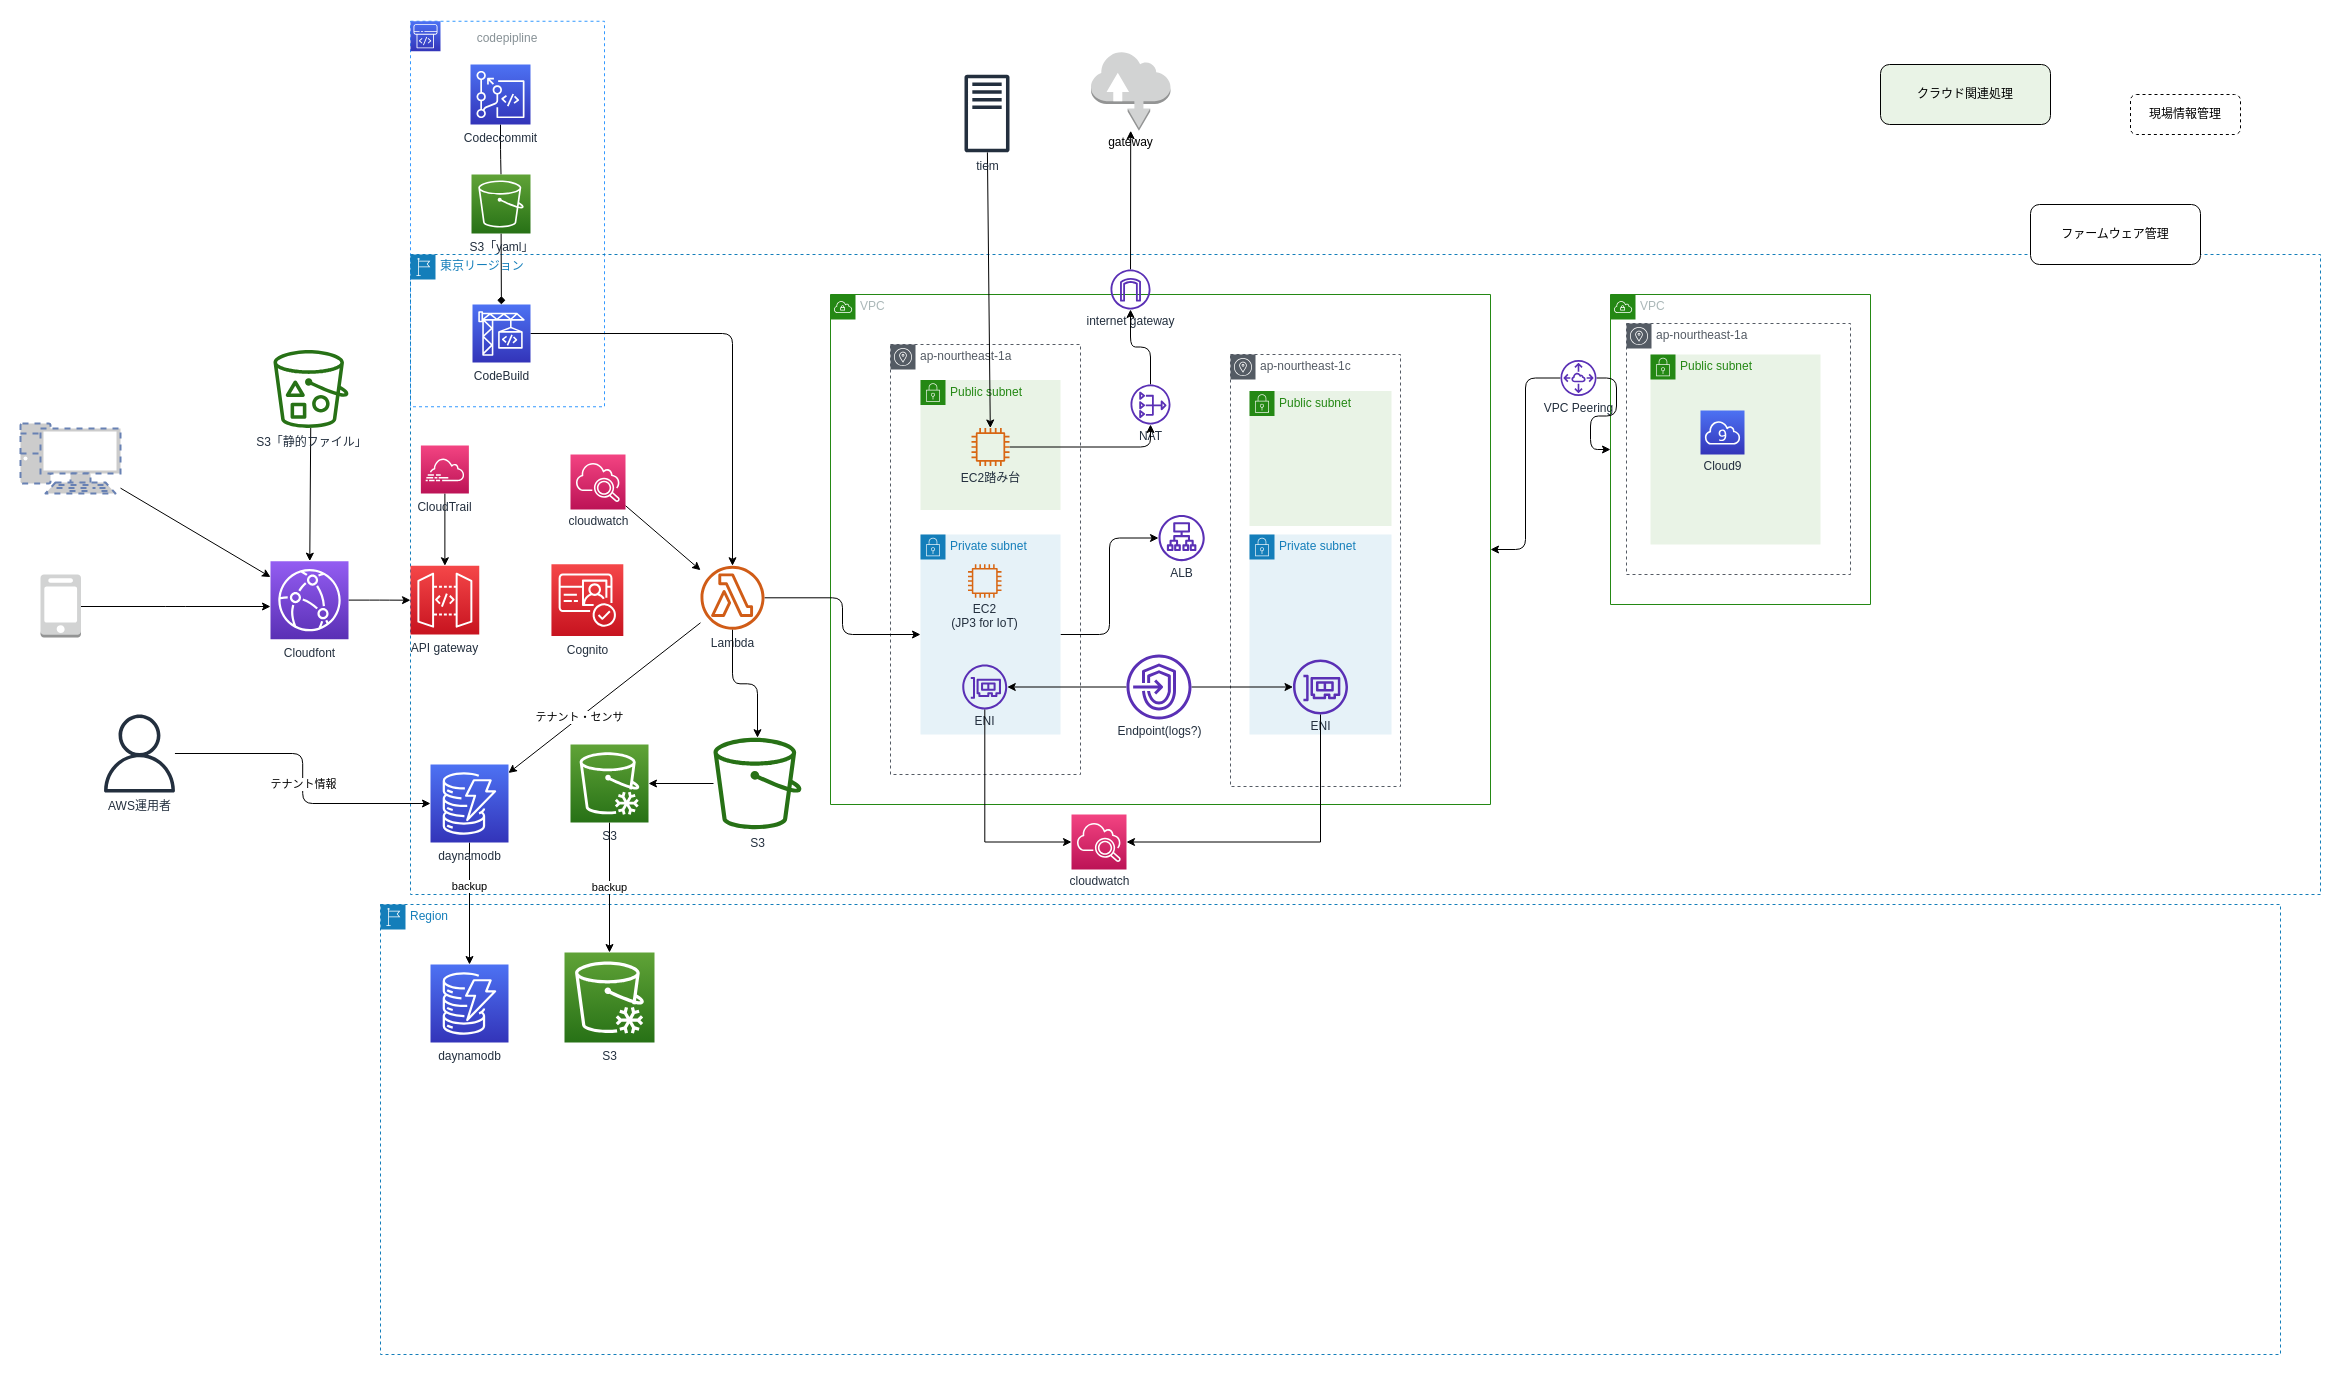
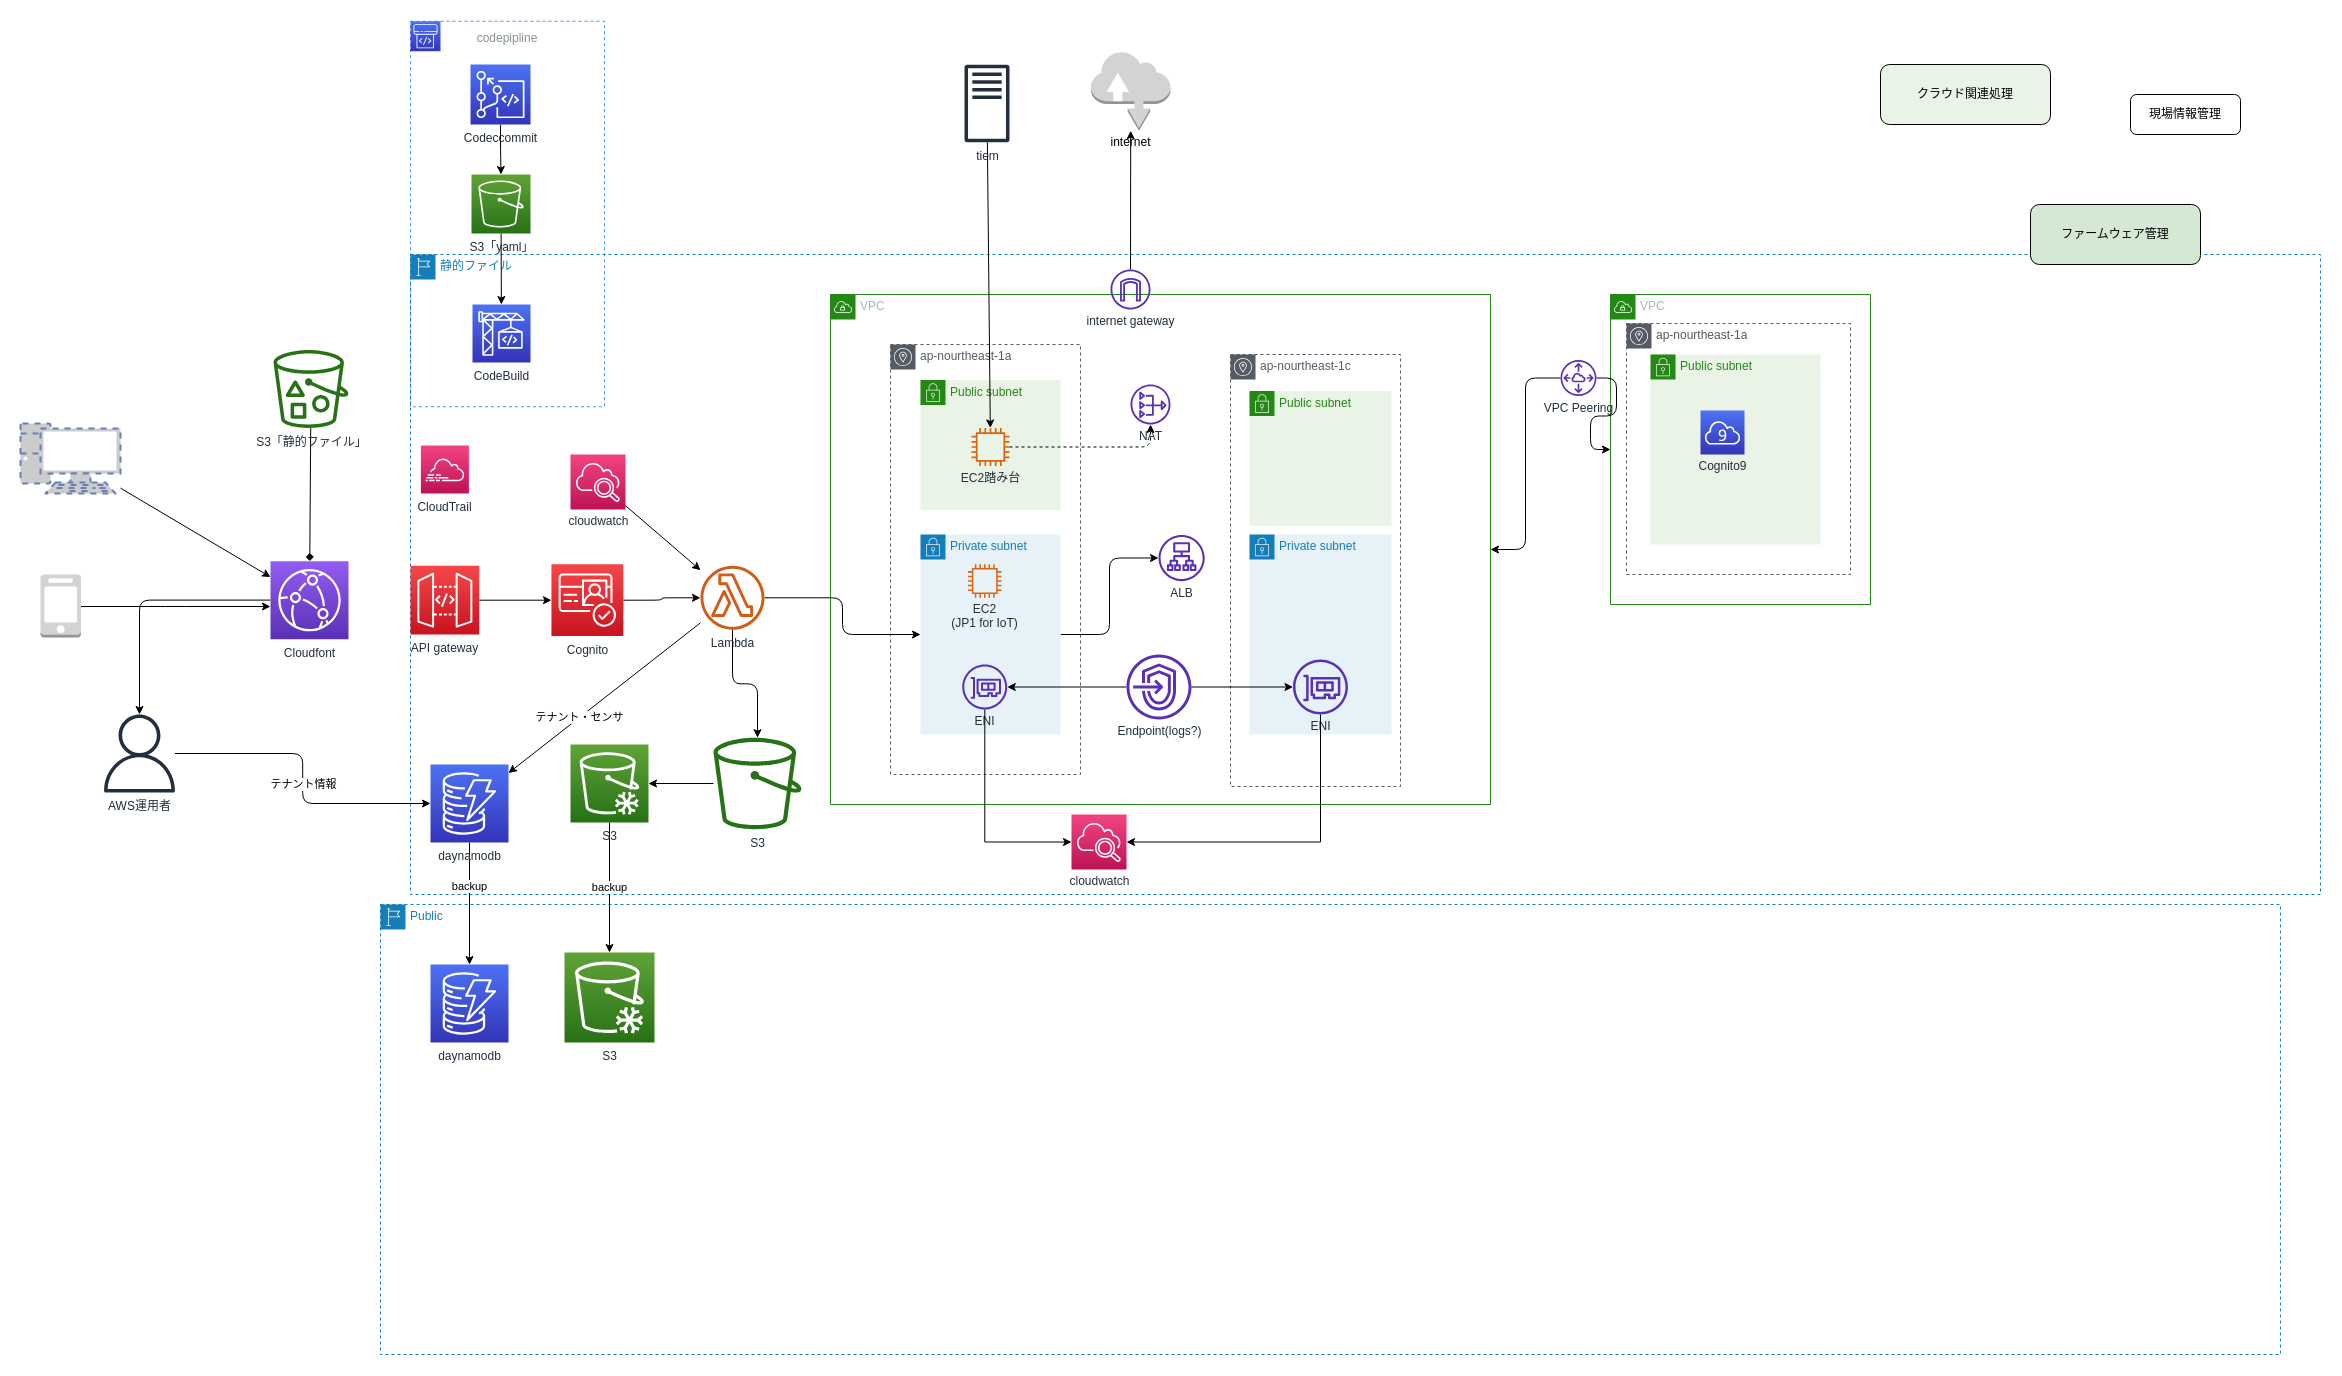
node "tiem": moved (987, 114) -> (987, 104)
node "現場情報管理": style dashed -> solid
node "gateway": label "gateway" -> "internet"
edge "Codeccommit" -- "S3「yaml」": arrowhead none -> classic
node "ファームウェア管理": fillcolor #ffffff -> #d5e8d4
node "東京リージョン": label "東京リージョン" -> "静的ファイル"
edge "S3「yaml」" -> "CodeBuild": arrowhead diamond -> classic
edge "NAT" -> "internet gateway": removed
edge "CodeBuild" -> "Lambda": removed
edge "EC2踏み台" -> "NAT": style solid -> dashed
node "Cloud9": label "Cloud9" -> "Cognito9"
edge "CloudTrail" -> "API gateway": removed
node "ALB": moved (1182, 538) -> (1182, 558)
edge "S3「静的ファイル」" -> "Cloudfont": arrowhead classic -> diamond
edge "Cloudfont" -> "API gateway": now "Cloudfont" -> "AWS運用者"
edge "API gateway" -> "Cognito": added
edge "Cognito" -> "Lambda": added
node "EC2 (JP3 for IoT)": label "EC2 (JP3 for IoT)" -> "EC2 (JP1 for IoT)"
node "Region": label "Region" -> "Public"
